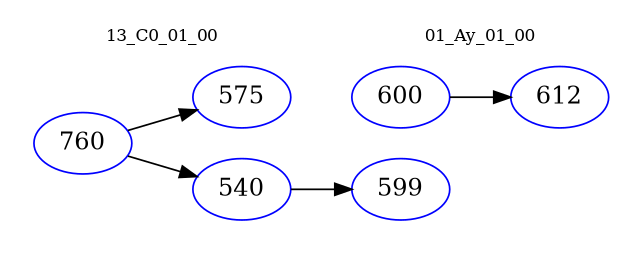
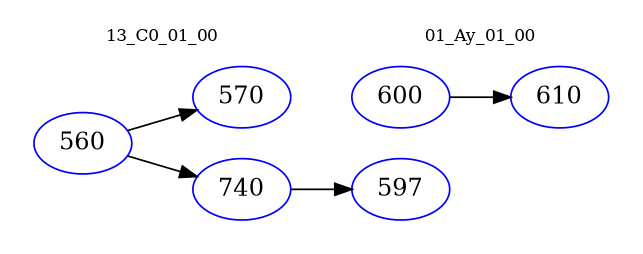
node "575": label "575" -> "570"
node "612": label "612" -> "610"
node "760": label "760" -> "560"
node "540": label "540" -> "740"
node "599": label "599" -> "597"
